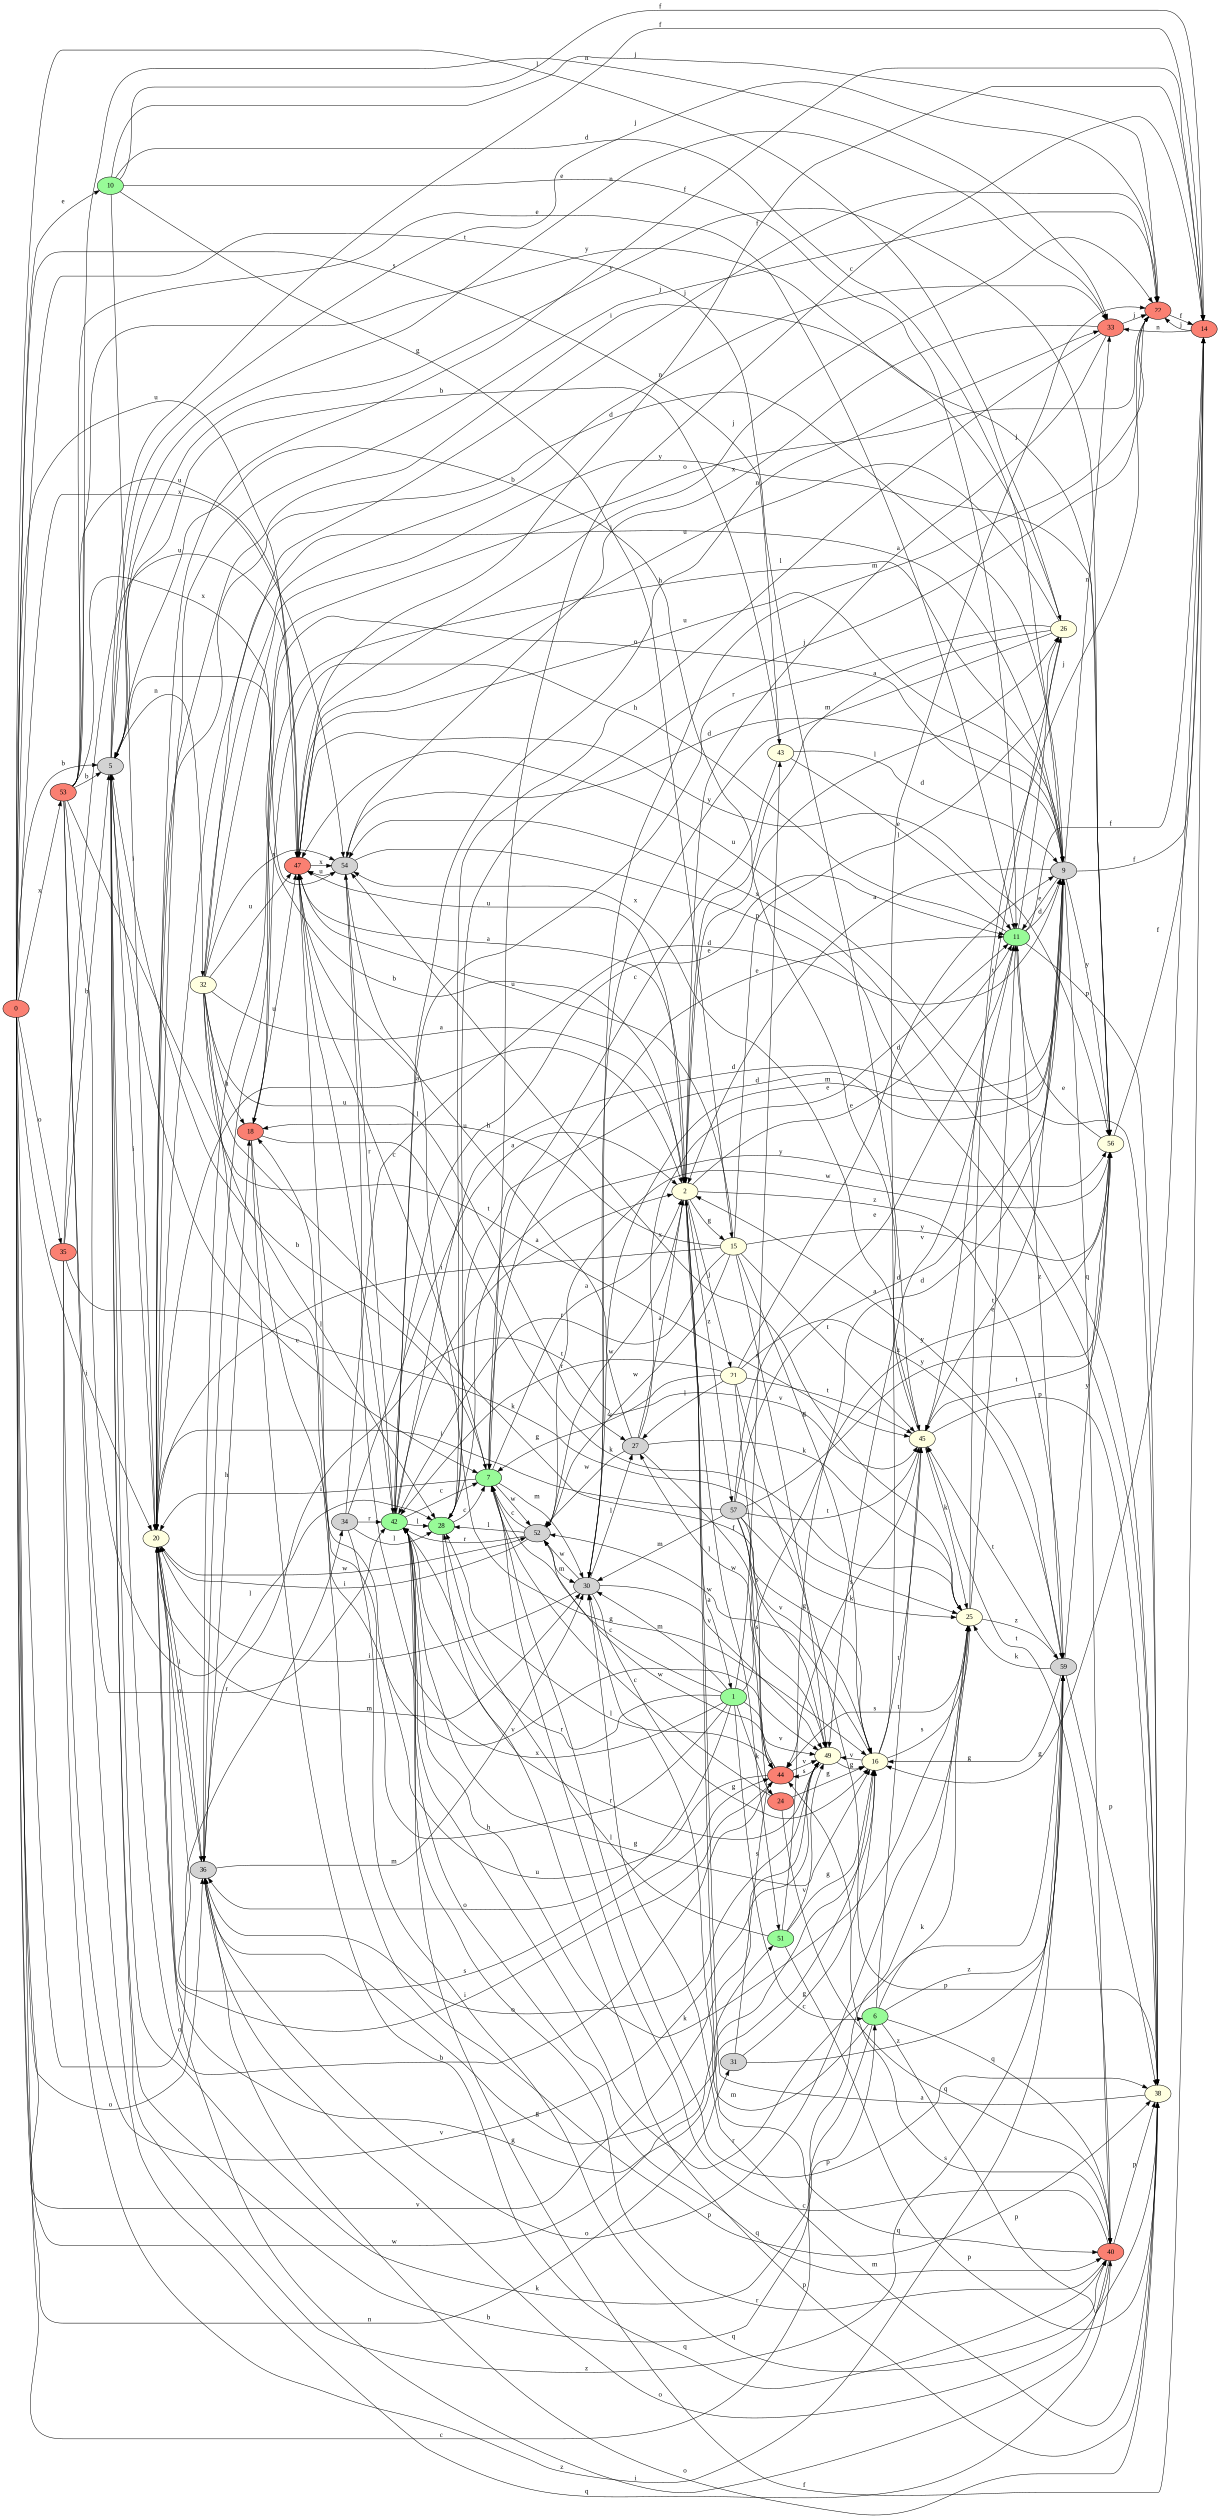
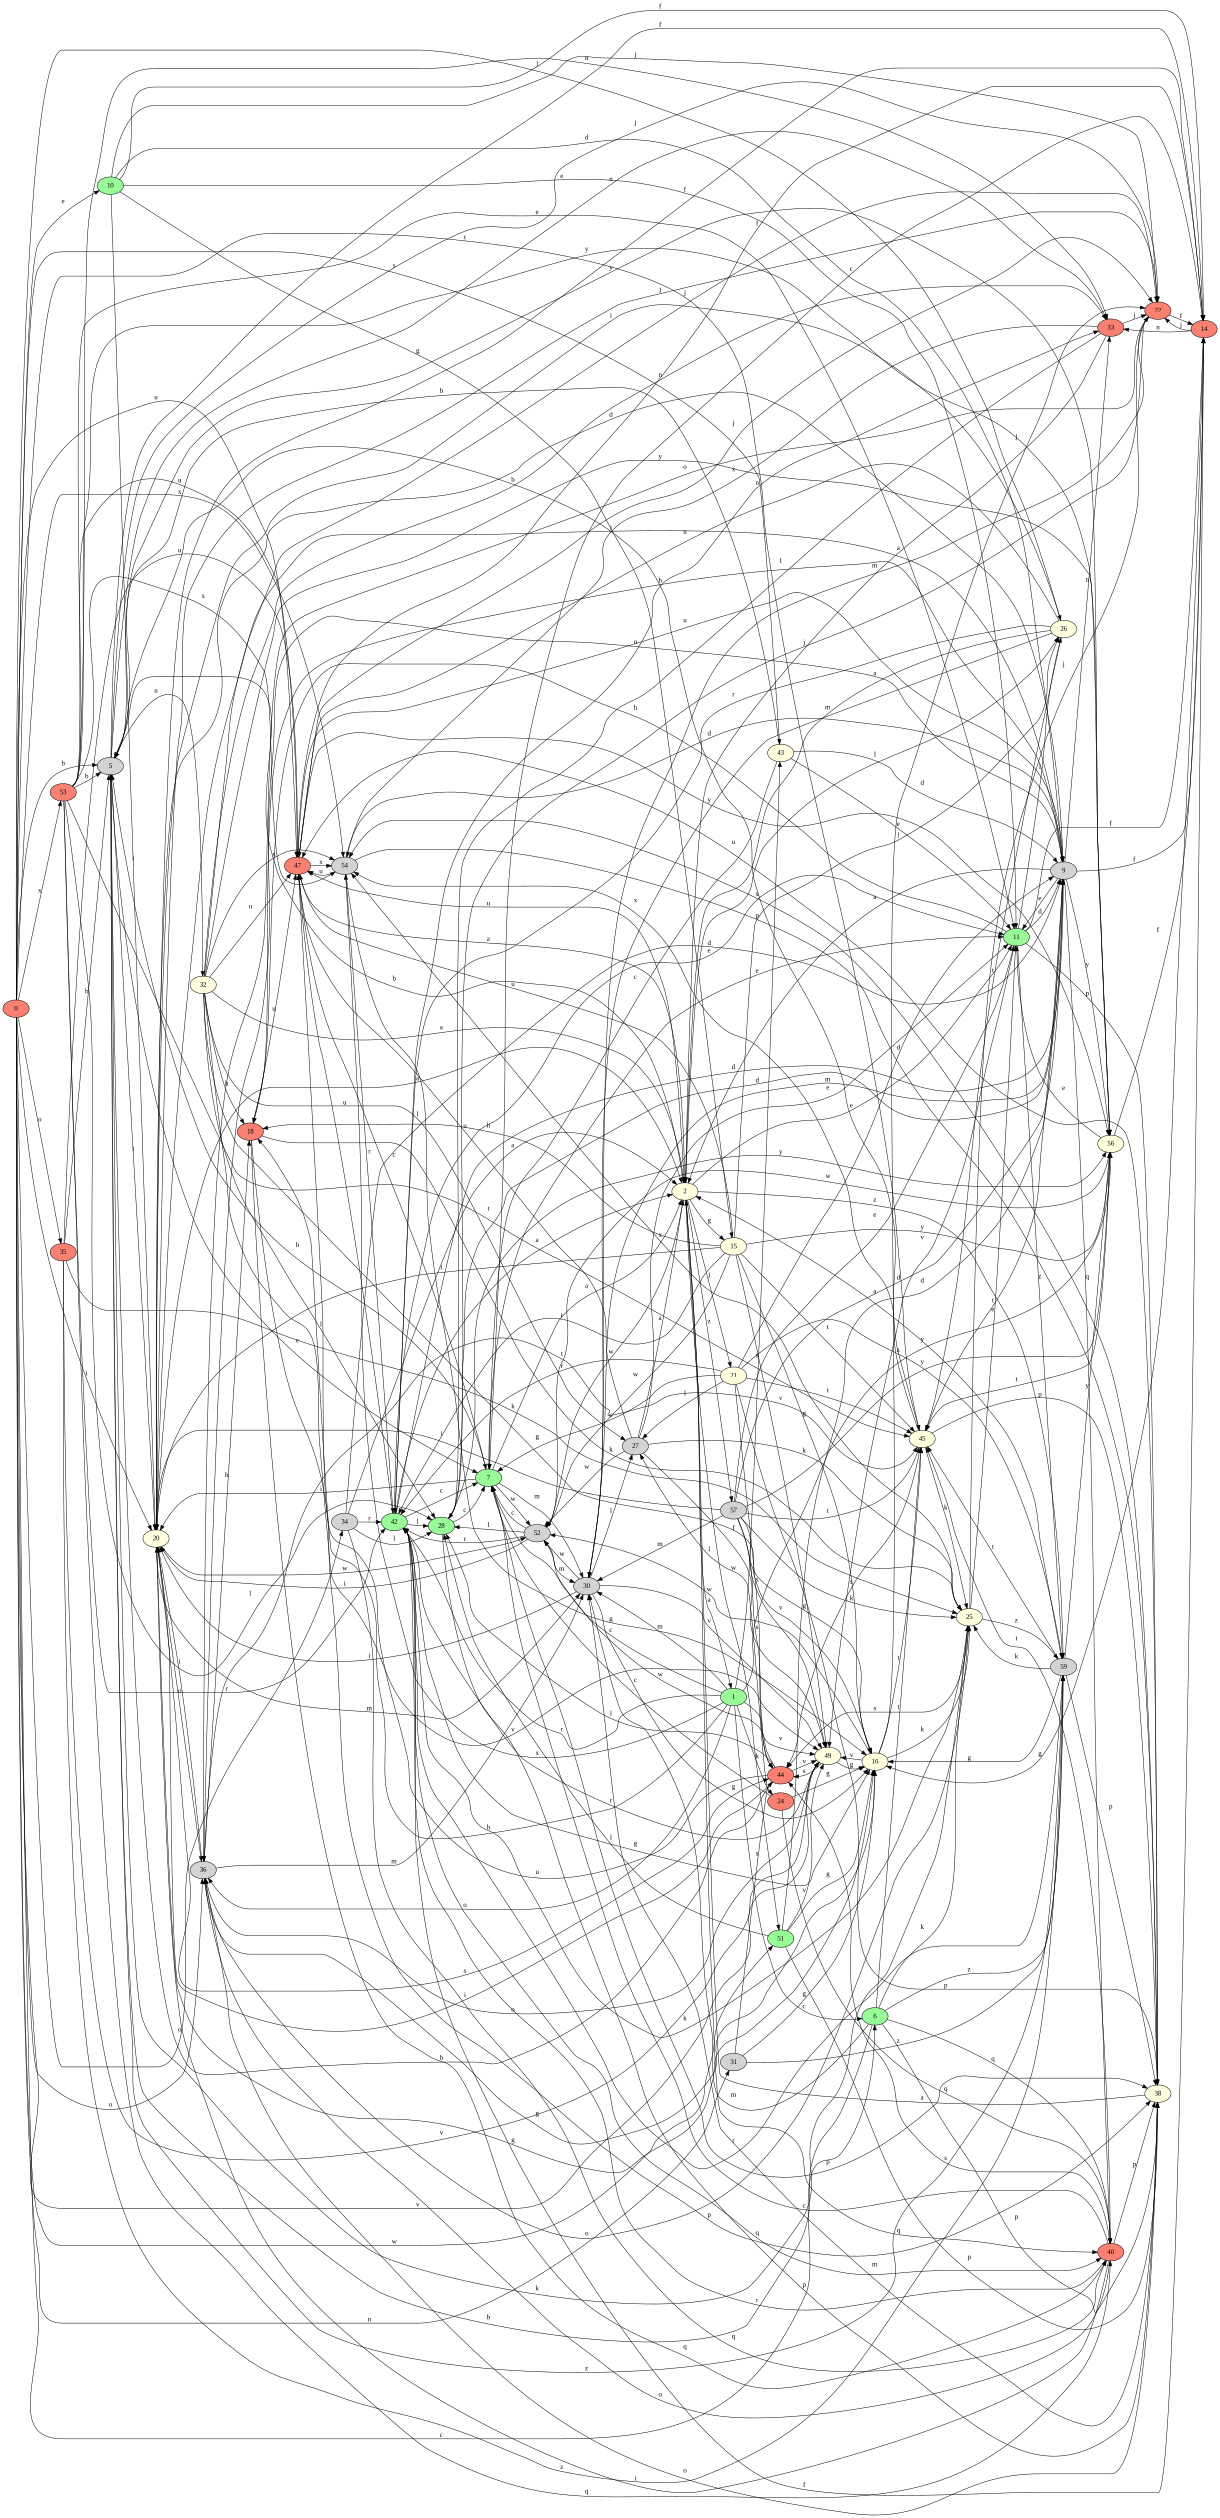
edge "16" -> "25": label "s" -> "k"
